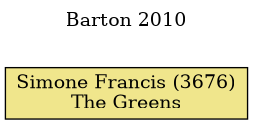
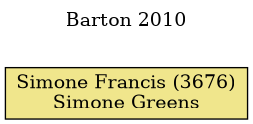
node "Simone Francis (3676) The Greens": label "Simone Francis (3676) The Greens" -> "Simone Francis (3676) Simone Greens"
